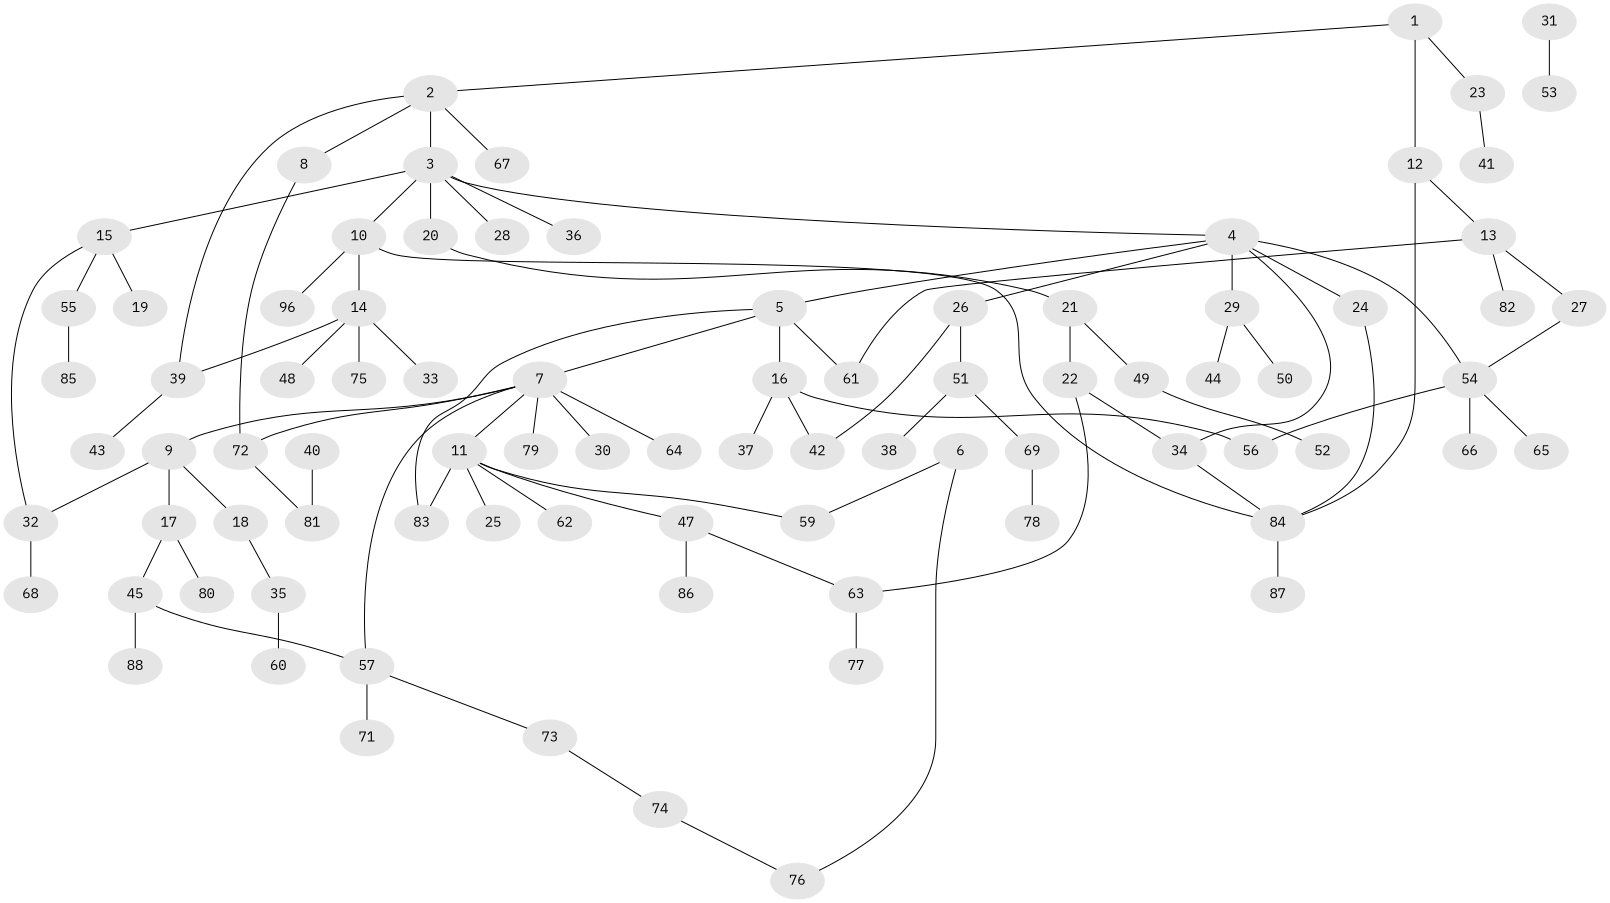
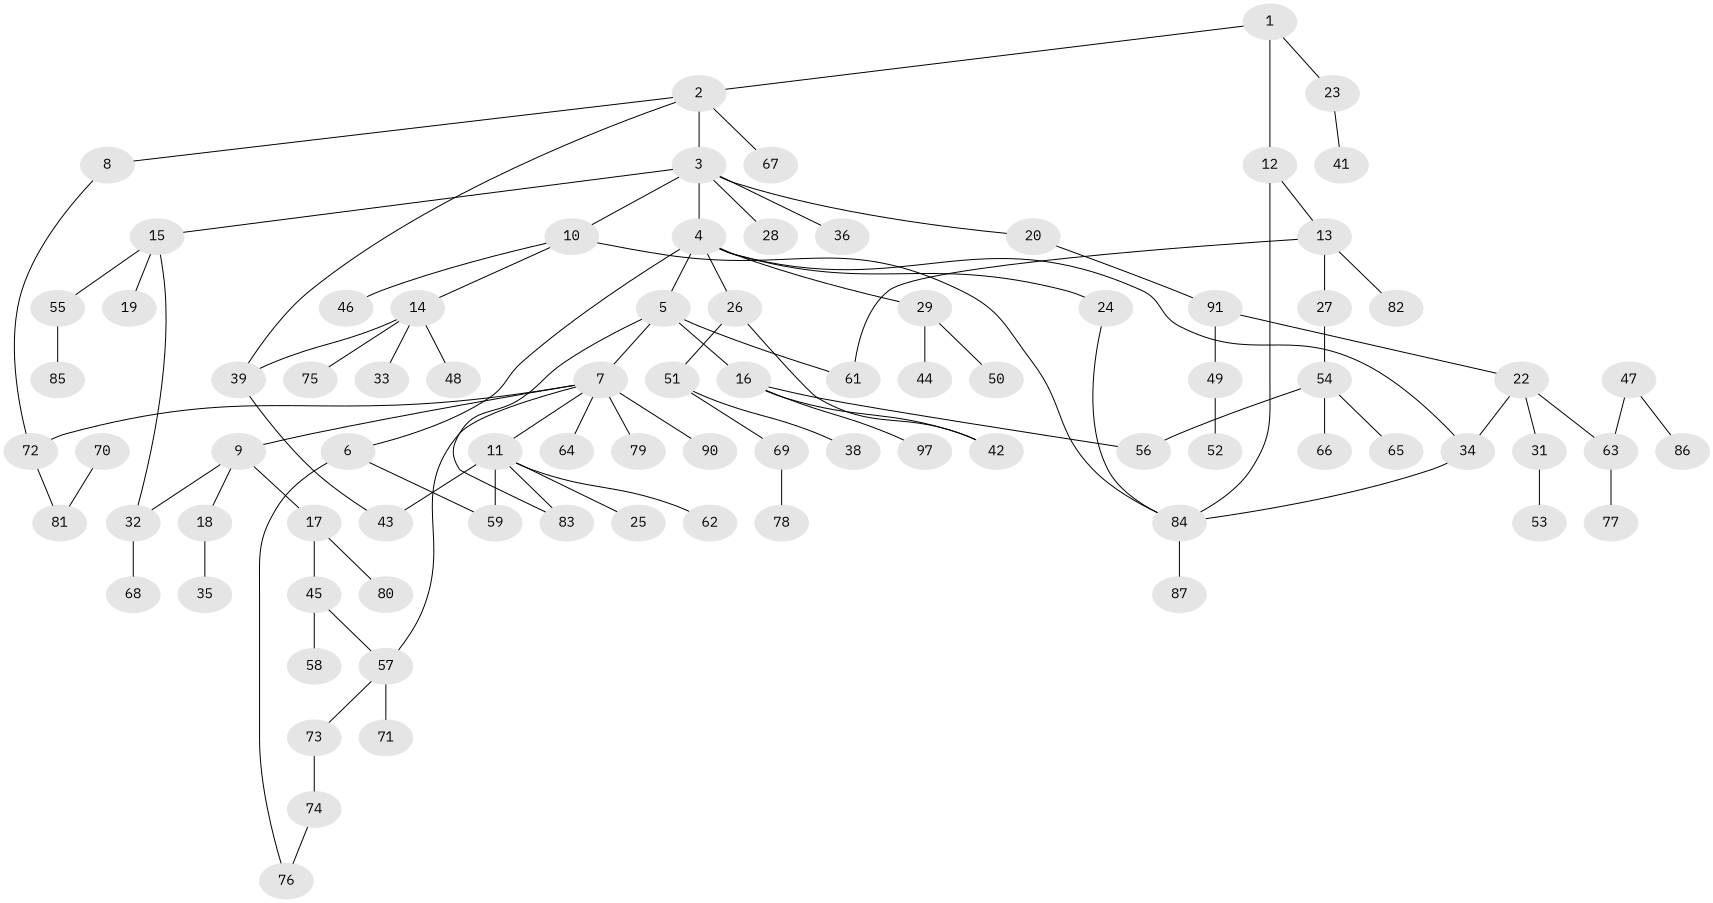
edge "4" -- "54": now "4" -- "6"
node "96": label "96" -> "46"
node "21": label "21" -> "91"
edge "22" -- "31": added
node "40": label "40" -> "70"
node "30": label "30" -> "90"
node "37": label "37" -> "97"
edge "11" -- "47": now "11" -- "43"
node "88": label "88" -> "58"
node "60": removed
